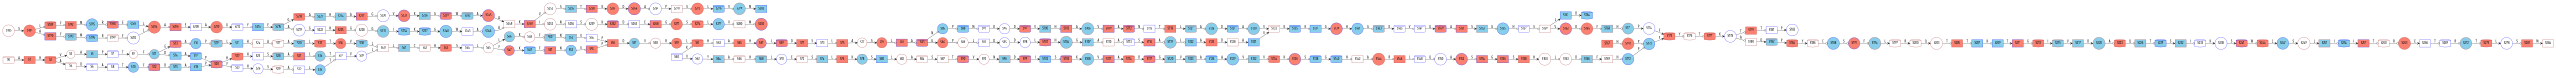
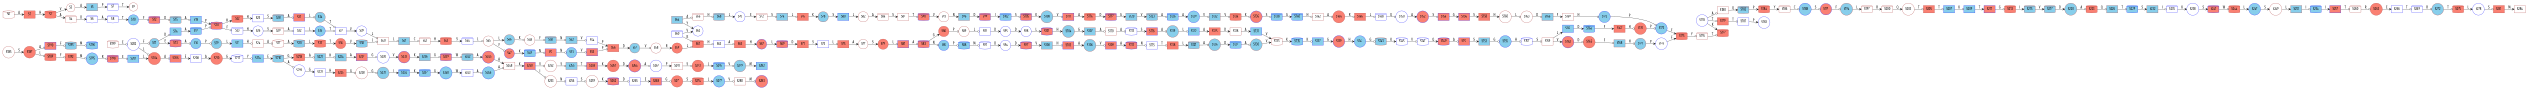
edge "S164" -> "S167": added, label "F"
edge "S177" -> "S178": reversed
edge "S196" -> "S199": removed, label "R"
node "S217": shape box -> cylinder
node "S19": shape cylinder -> circle
edge "S49" -> "S51": label "F" -> "N"
edge "S9" -> "S11": now "S202" -> "S11"
edge "S62" -> "S64": reversed
